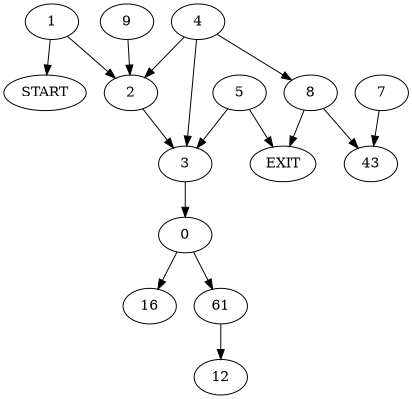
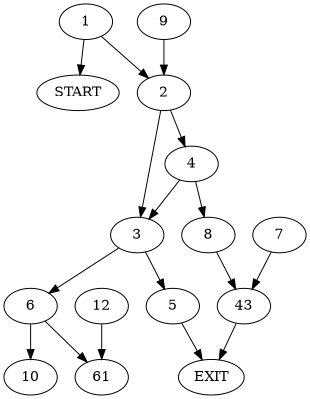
edge "4" -> "2": reversed
edge "5" -> "3": reversed
edge "8" -> "EXIT": now "43" -> "EXIT"
node "0": label "0" -> "6"
node "16": label "16" -> "10"
edge "61" -> "12": reversed
